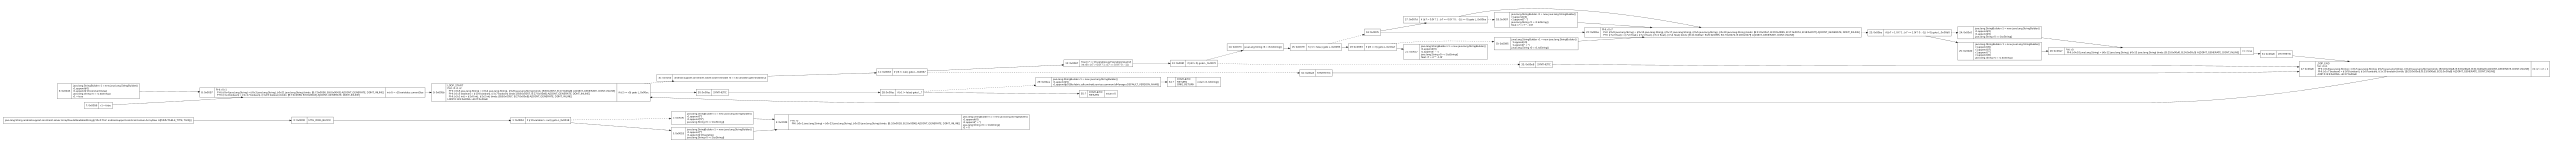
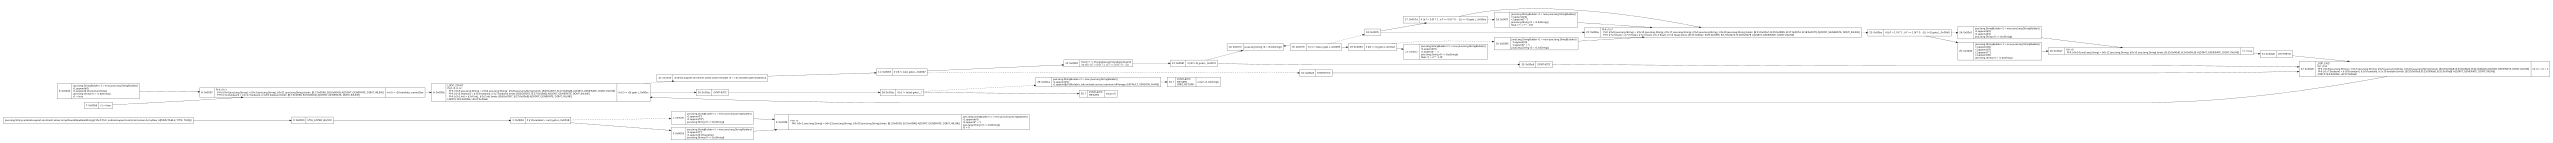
edge "14: 0x0073" -> "15: 0x0079": reversed
edge "13: 0x006f" -> "33: 0x00e8": style dashed -> solid
node "0: 0x0000": text "MTH_ORIG_BLOCK" -> "MTH_ENTER_BLOCK"
